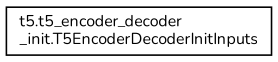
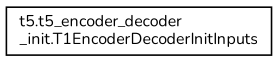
node "t5.t5_encoder_decoder _init.T5EncoderDecoderInitInputs": label "t5.t5_encoder_decoder _init.T5EncoderDecoderInitInputs" -> "t5.t5_encoder_decoder _init.T1EncoderDecoderInitInputs"
